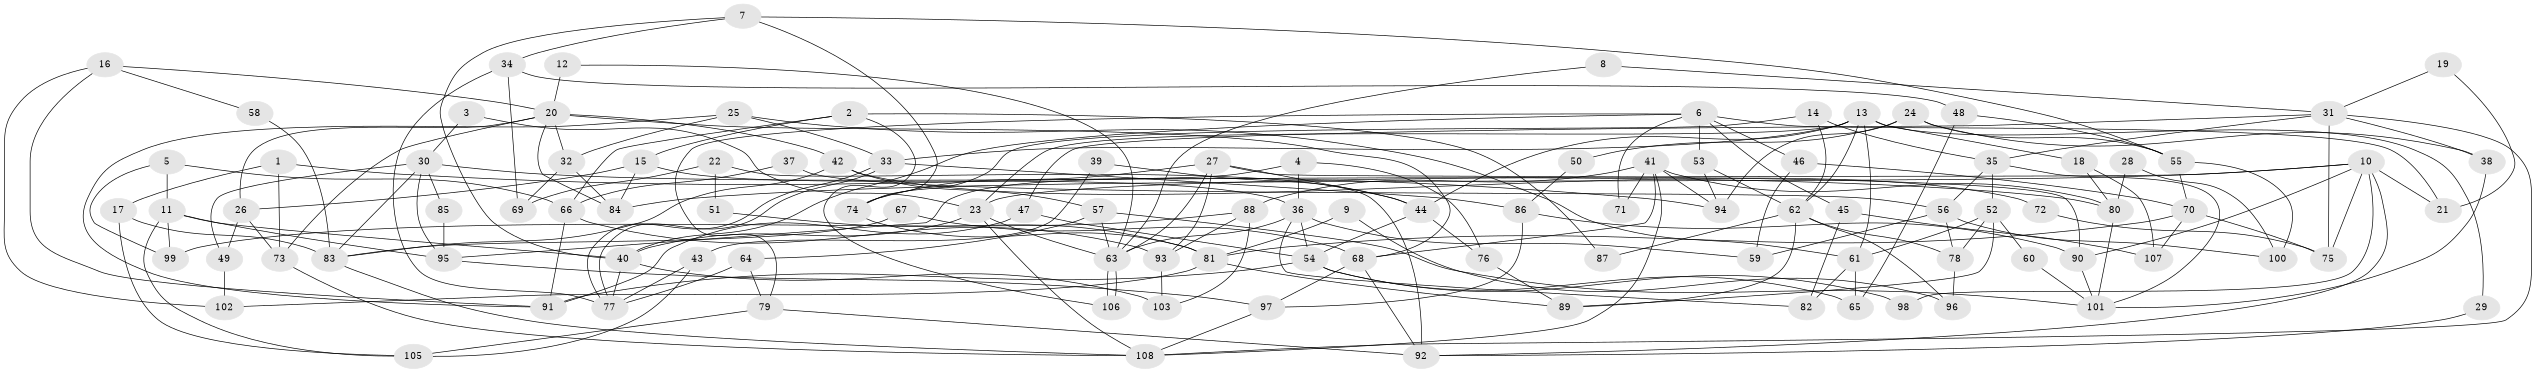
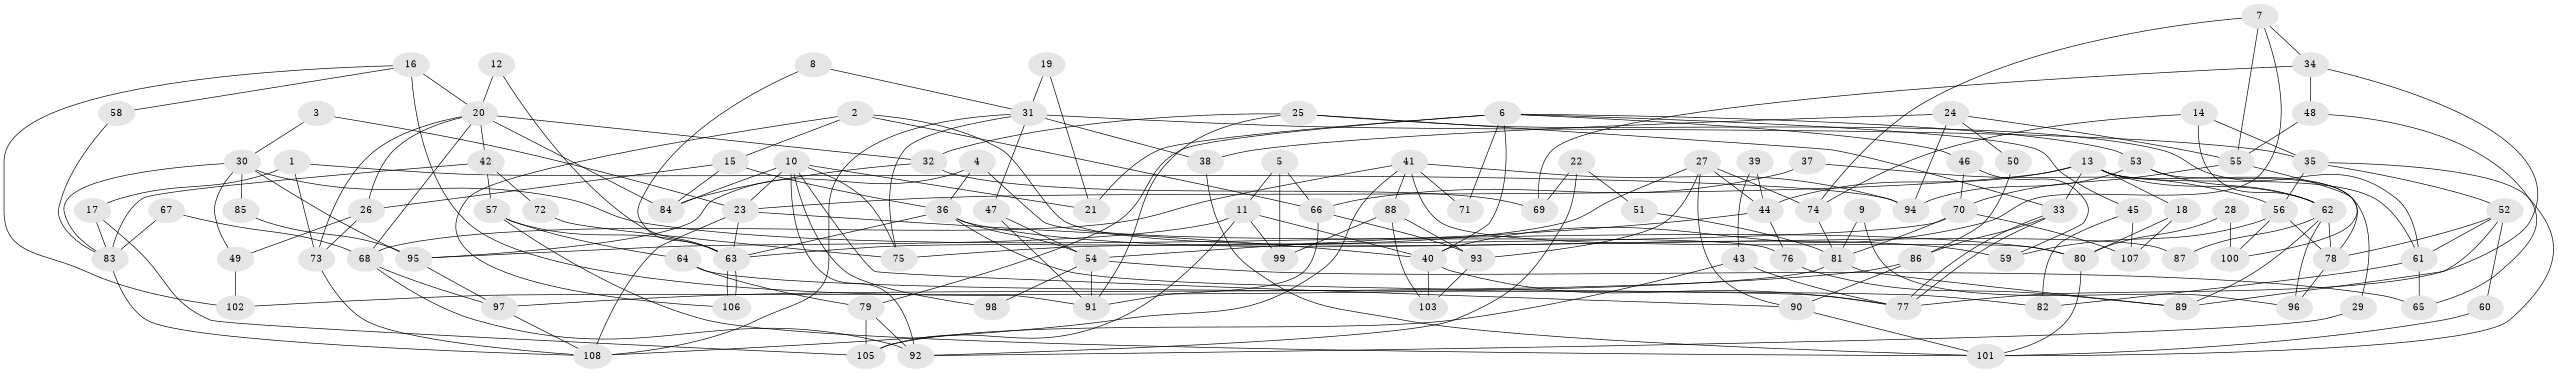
edge "53" -- "78": added
